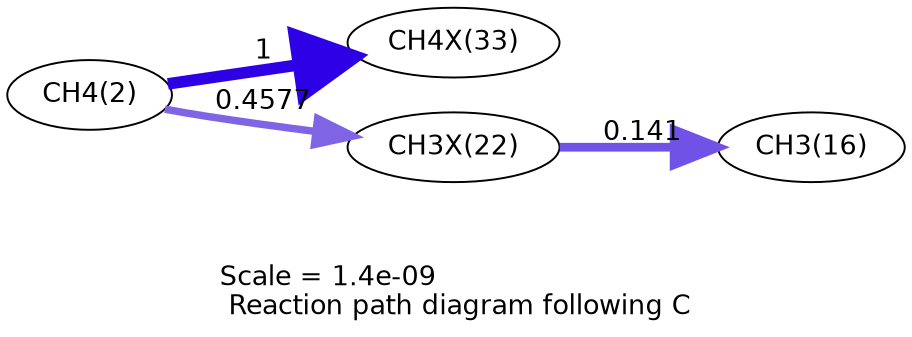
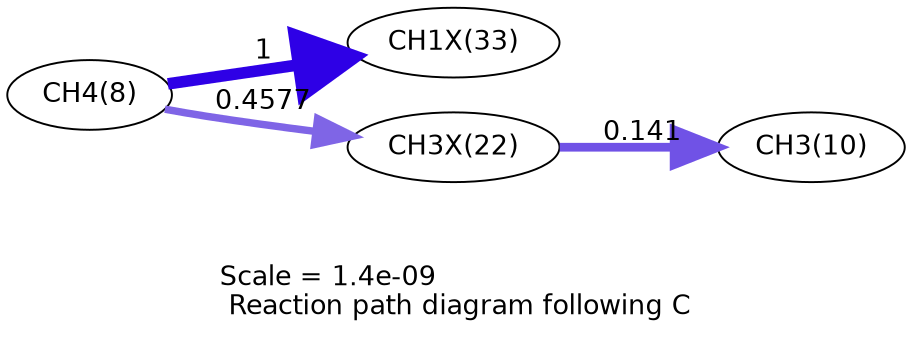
node "CH4X(33)": label "CH4X(33)" -> "CH1X(33)"
node "CH4(2)": label "CH4(2)" -> "CH4(8)"
node "CH3(16)": label "CH3(16)" -> "CH3(10)"
